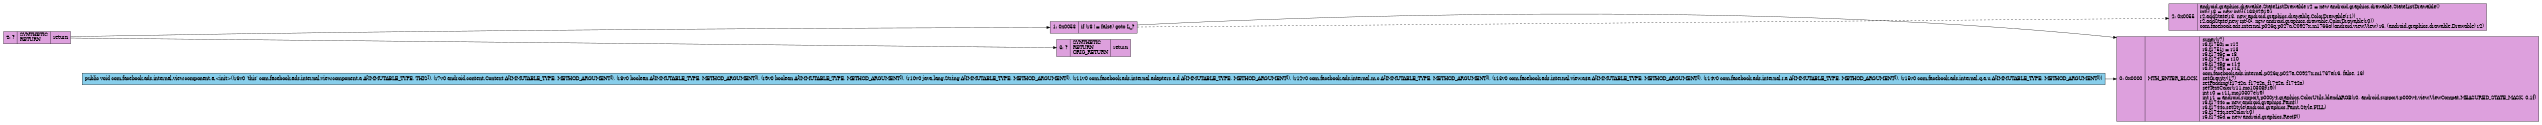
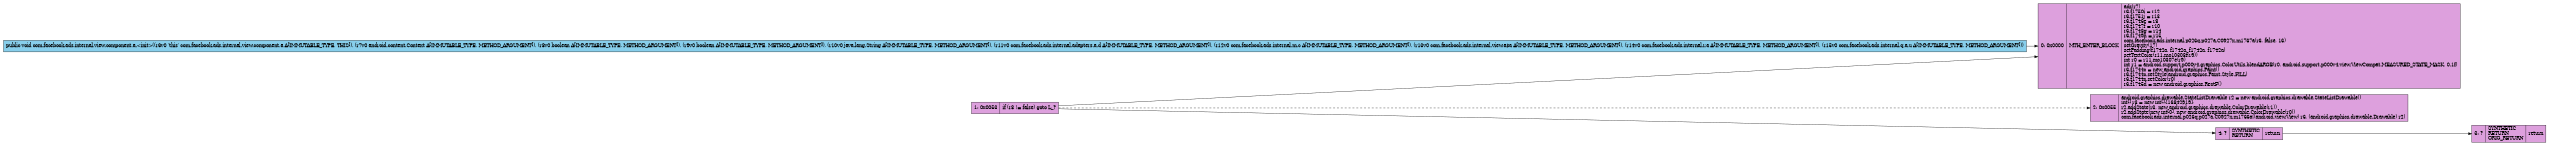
edge "4: ?" -> "1: 0x0053": reversed
node "0: 0x0000": text "super(r7)" -> "ads(r7)"
